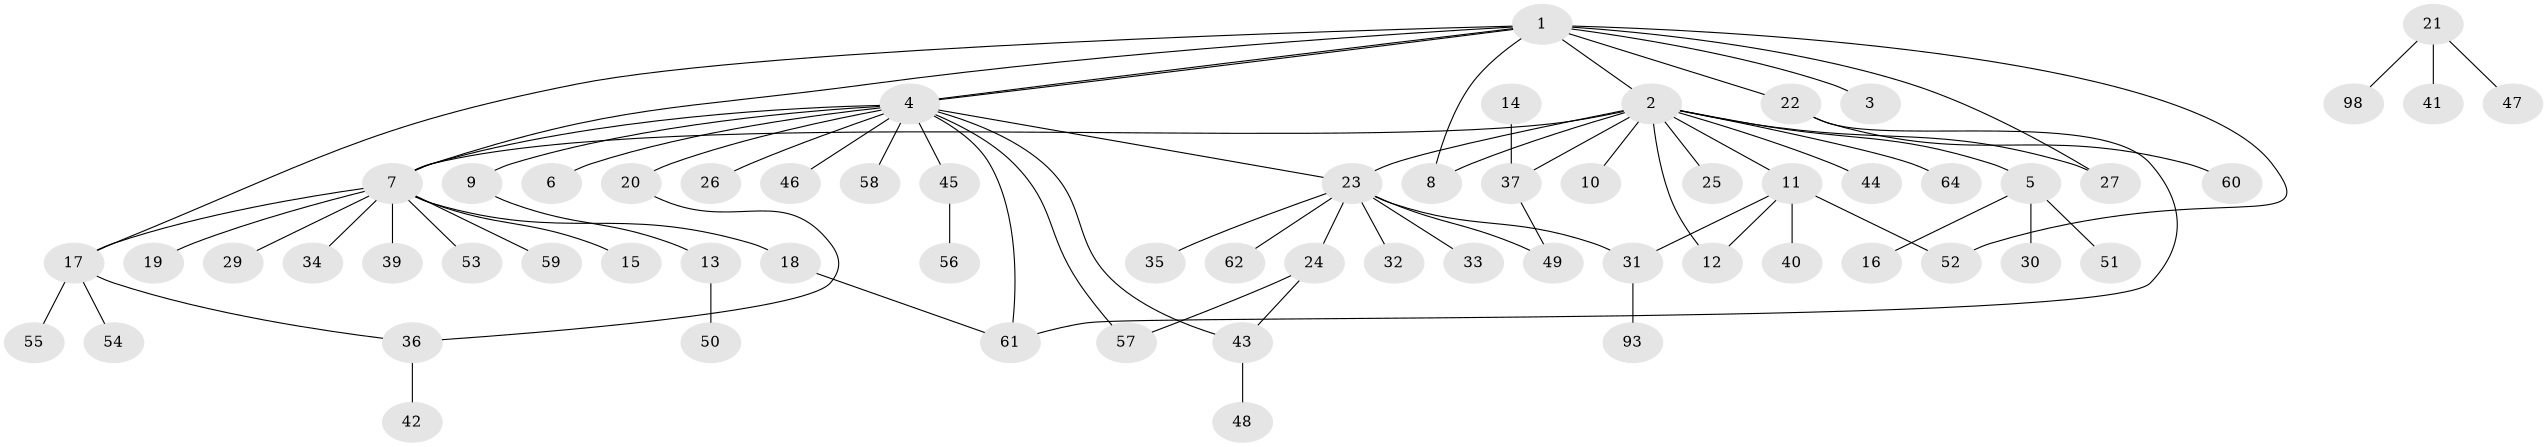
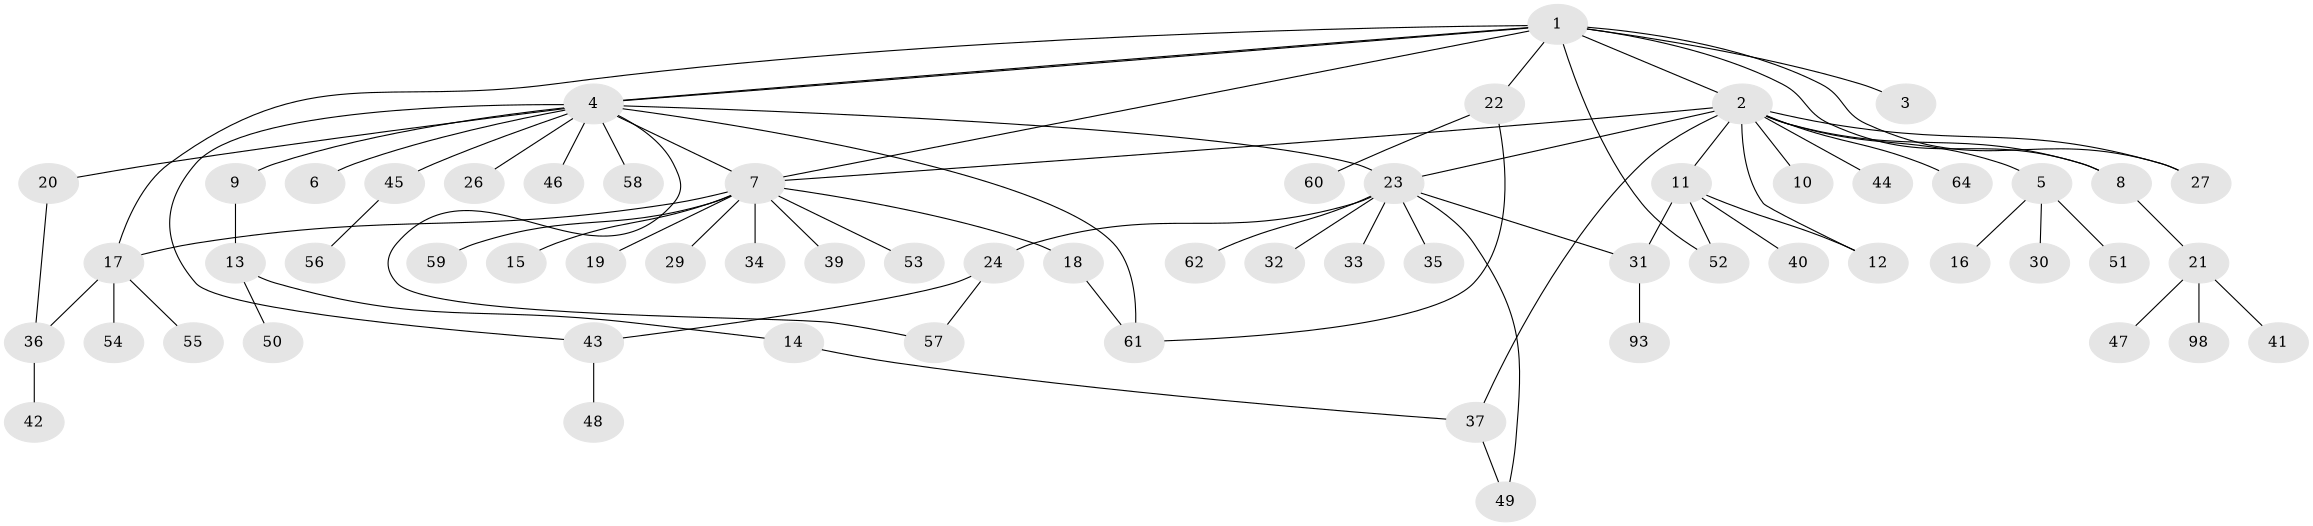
node "25": removed
edge "8" -- "21": added
edge "13" -- "14": added
